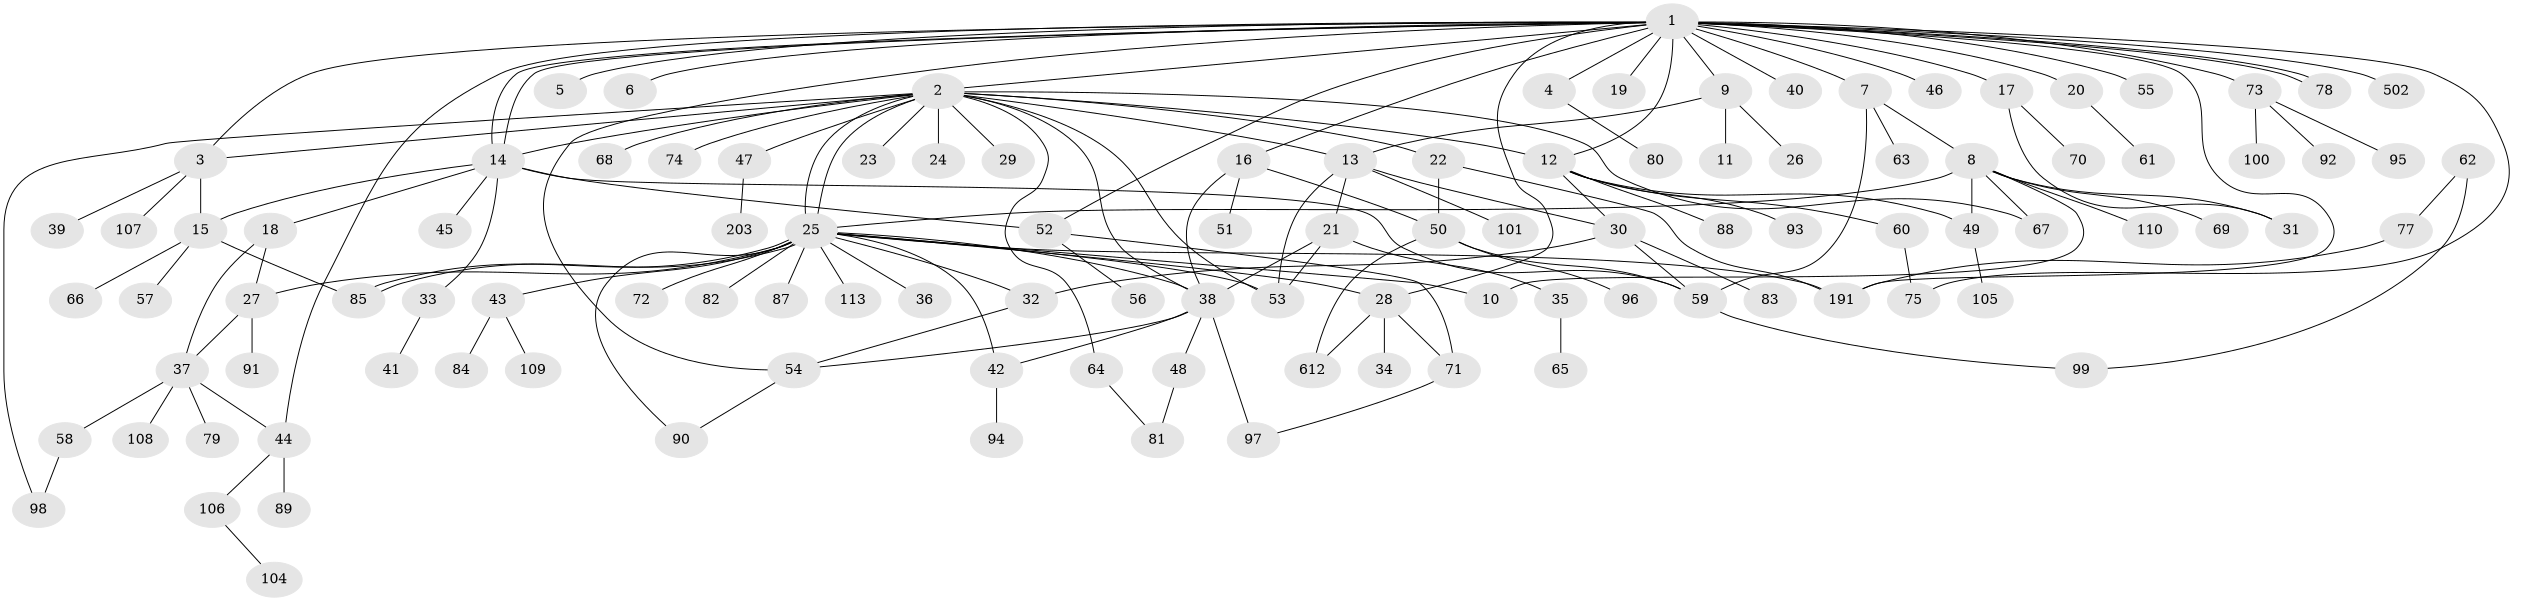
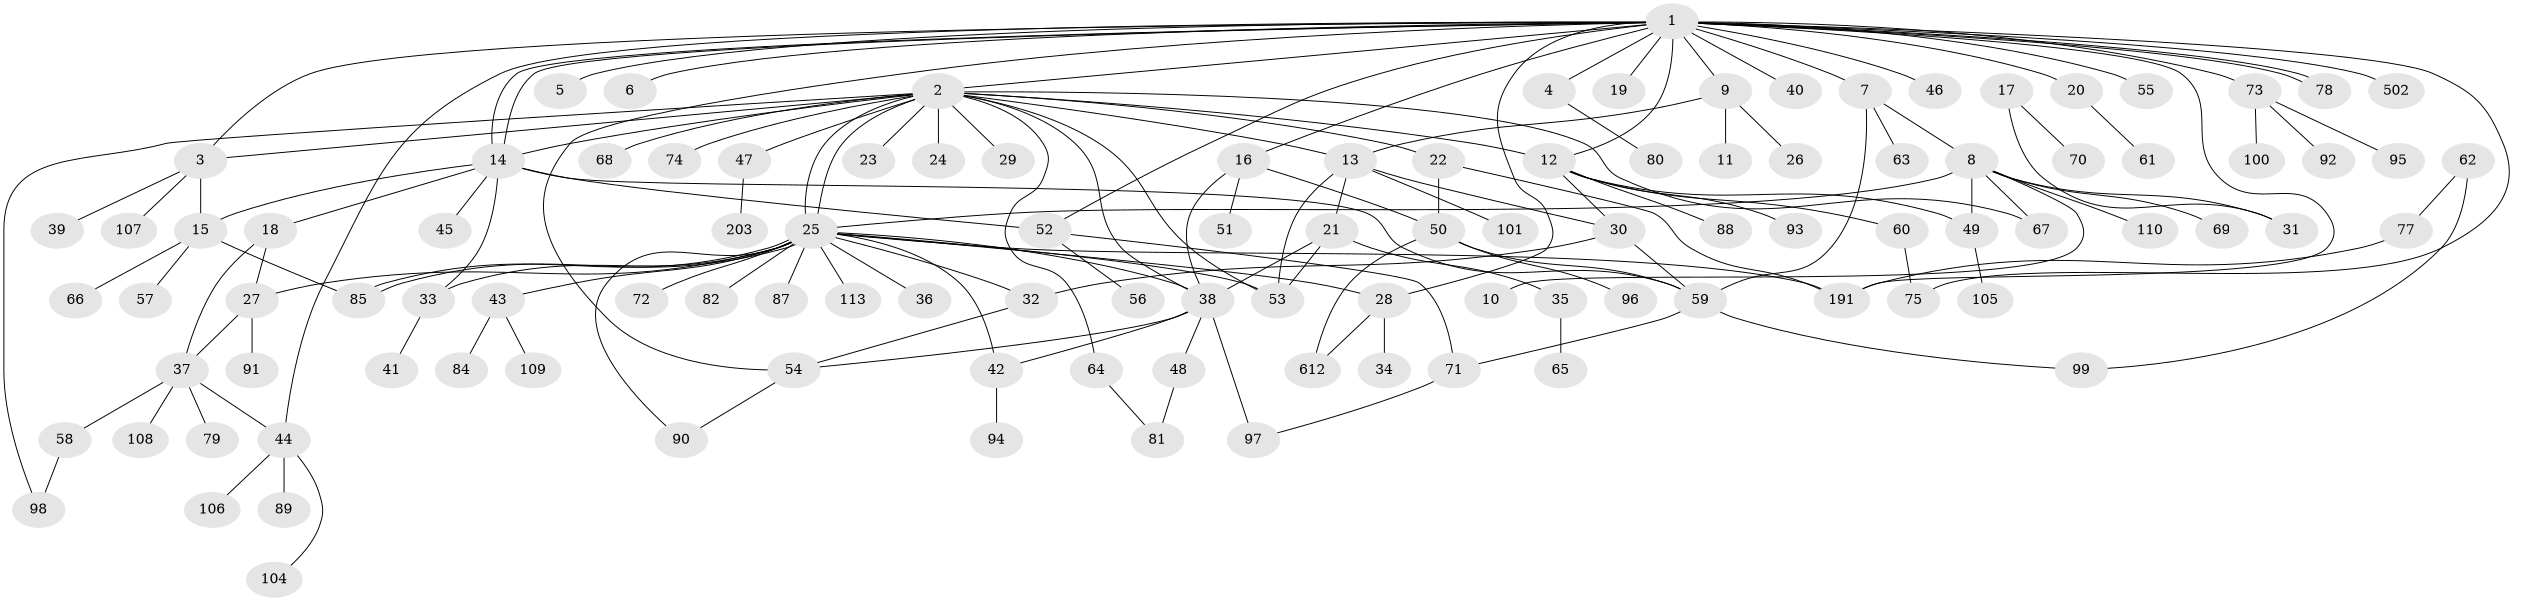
edge "1" -- "17": removed
edge "25" -- "10": now "25" -- "33"
node "83": removed
edge "28" -- "71": now "59" -- "71"
edge "106" -- "104": now "44" -- "104"
